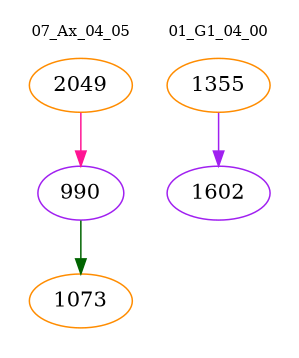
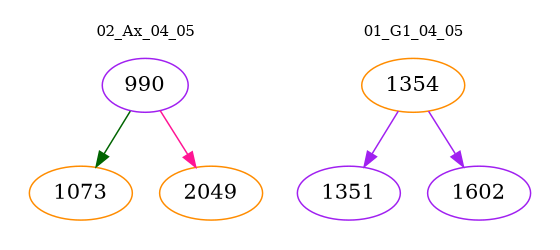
cluster "07_Ax_04_05": label "07_Ax_04_05" -> "02_Ax_04_05"
cluster "01_G1_04_00": label "01_G1_04_00" -> "01_G1_04_05"
node "1355": label "1355" -> "1354"
edge "2049" -> "990": reversed
node "1351": added
